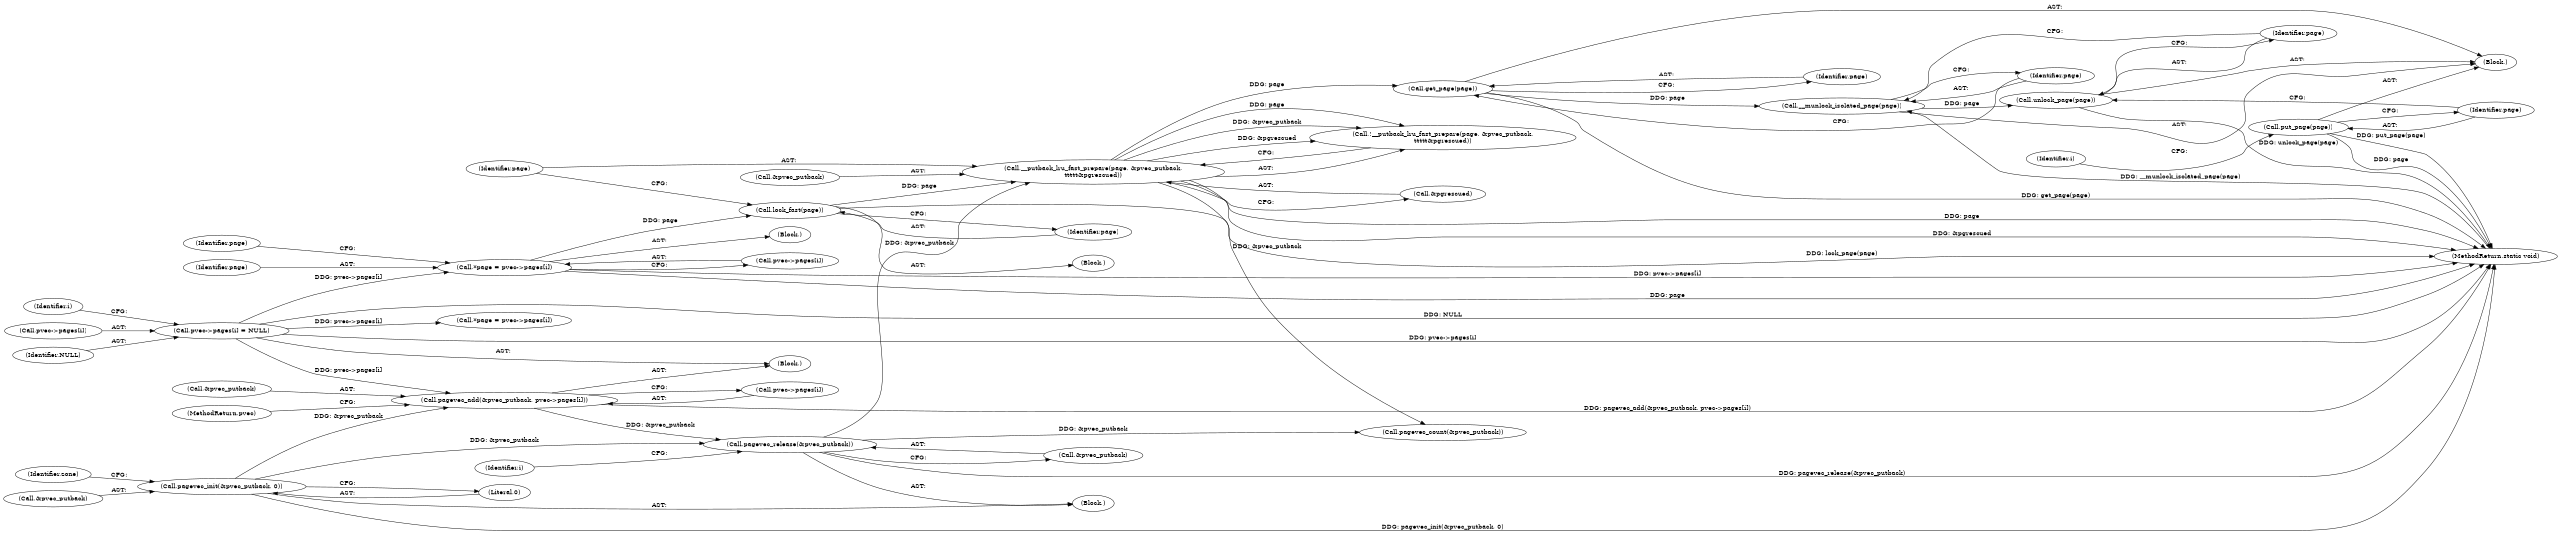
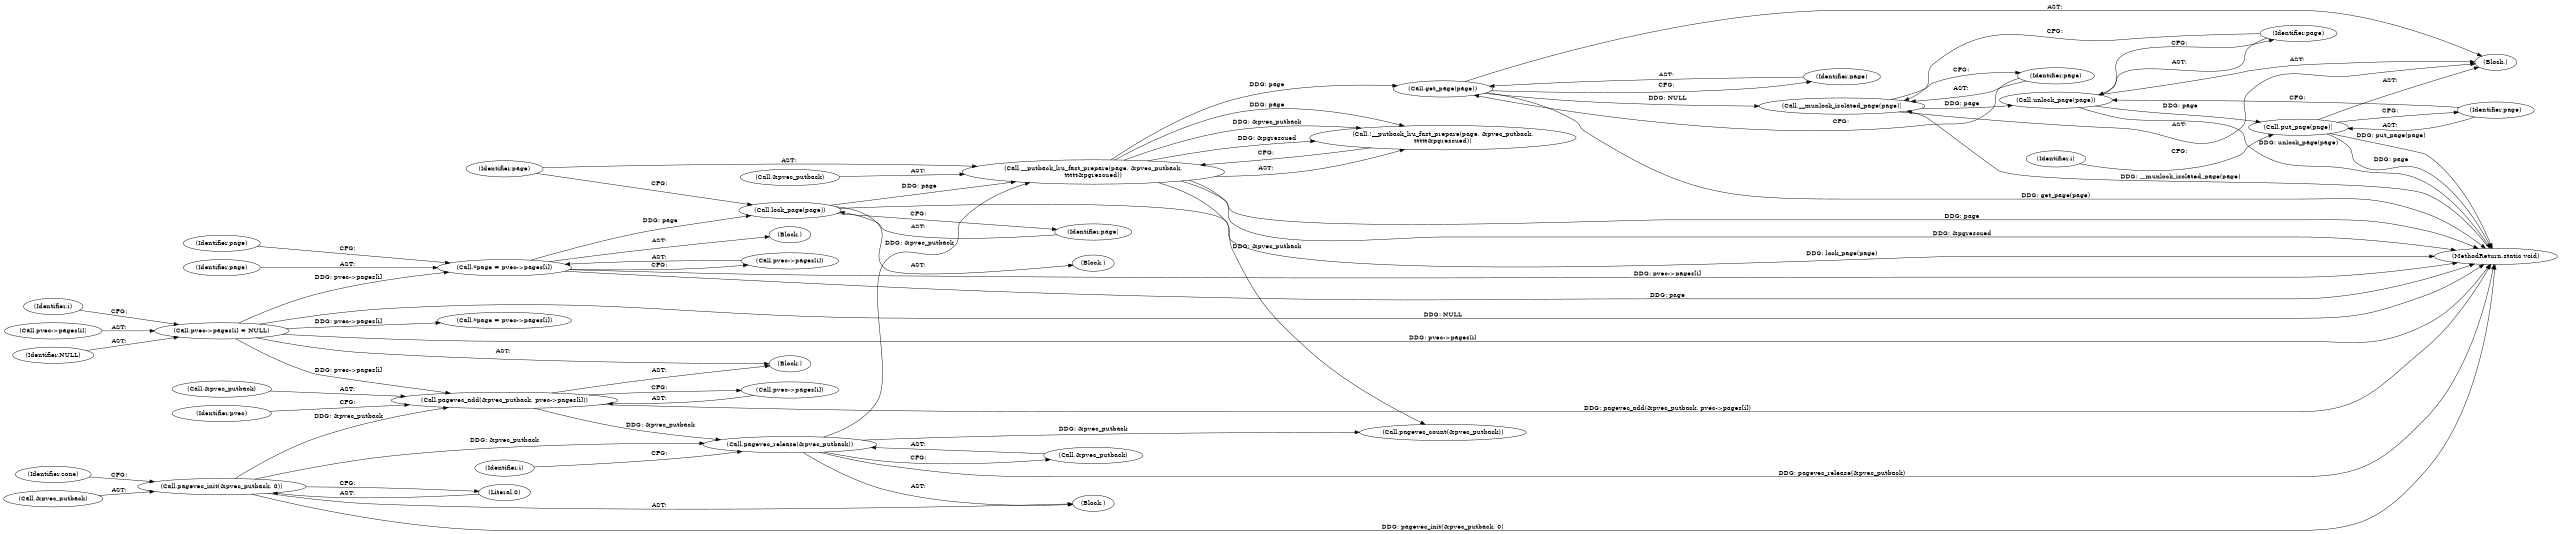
edge "(Call,get_page(page))" -> "(Call,__munlock_isolated_page(page))": label "DDG: page" -> "DDG: NULL"
edge "(Call,unlock_page(page))" -> "(Call,put_page(page))": added, label "DDG: page"
node "(Call,&pgrescued)": removed
node "(Call,lock_fast(page))": label "(Call,lock_fast(page))" -> "(Call,lock_page(page))"
node "(MethodReturn,pvec)": label "(MethodReturn,pvec)" -> "(Identifier,pvec)"
